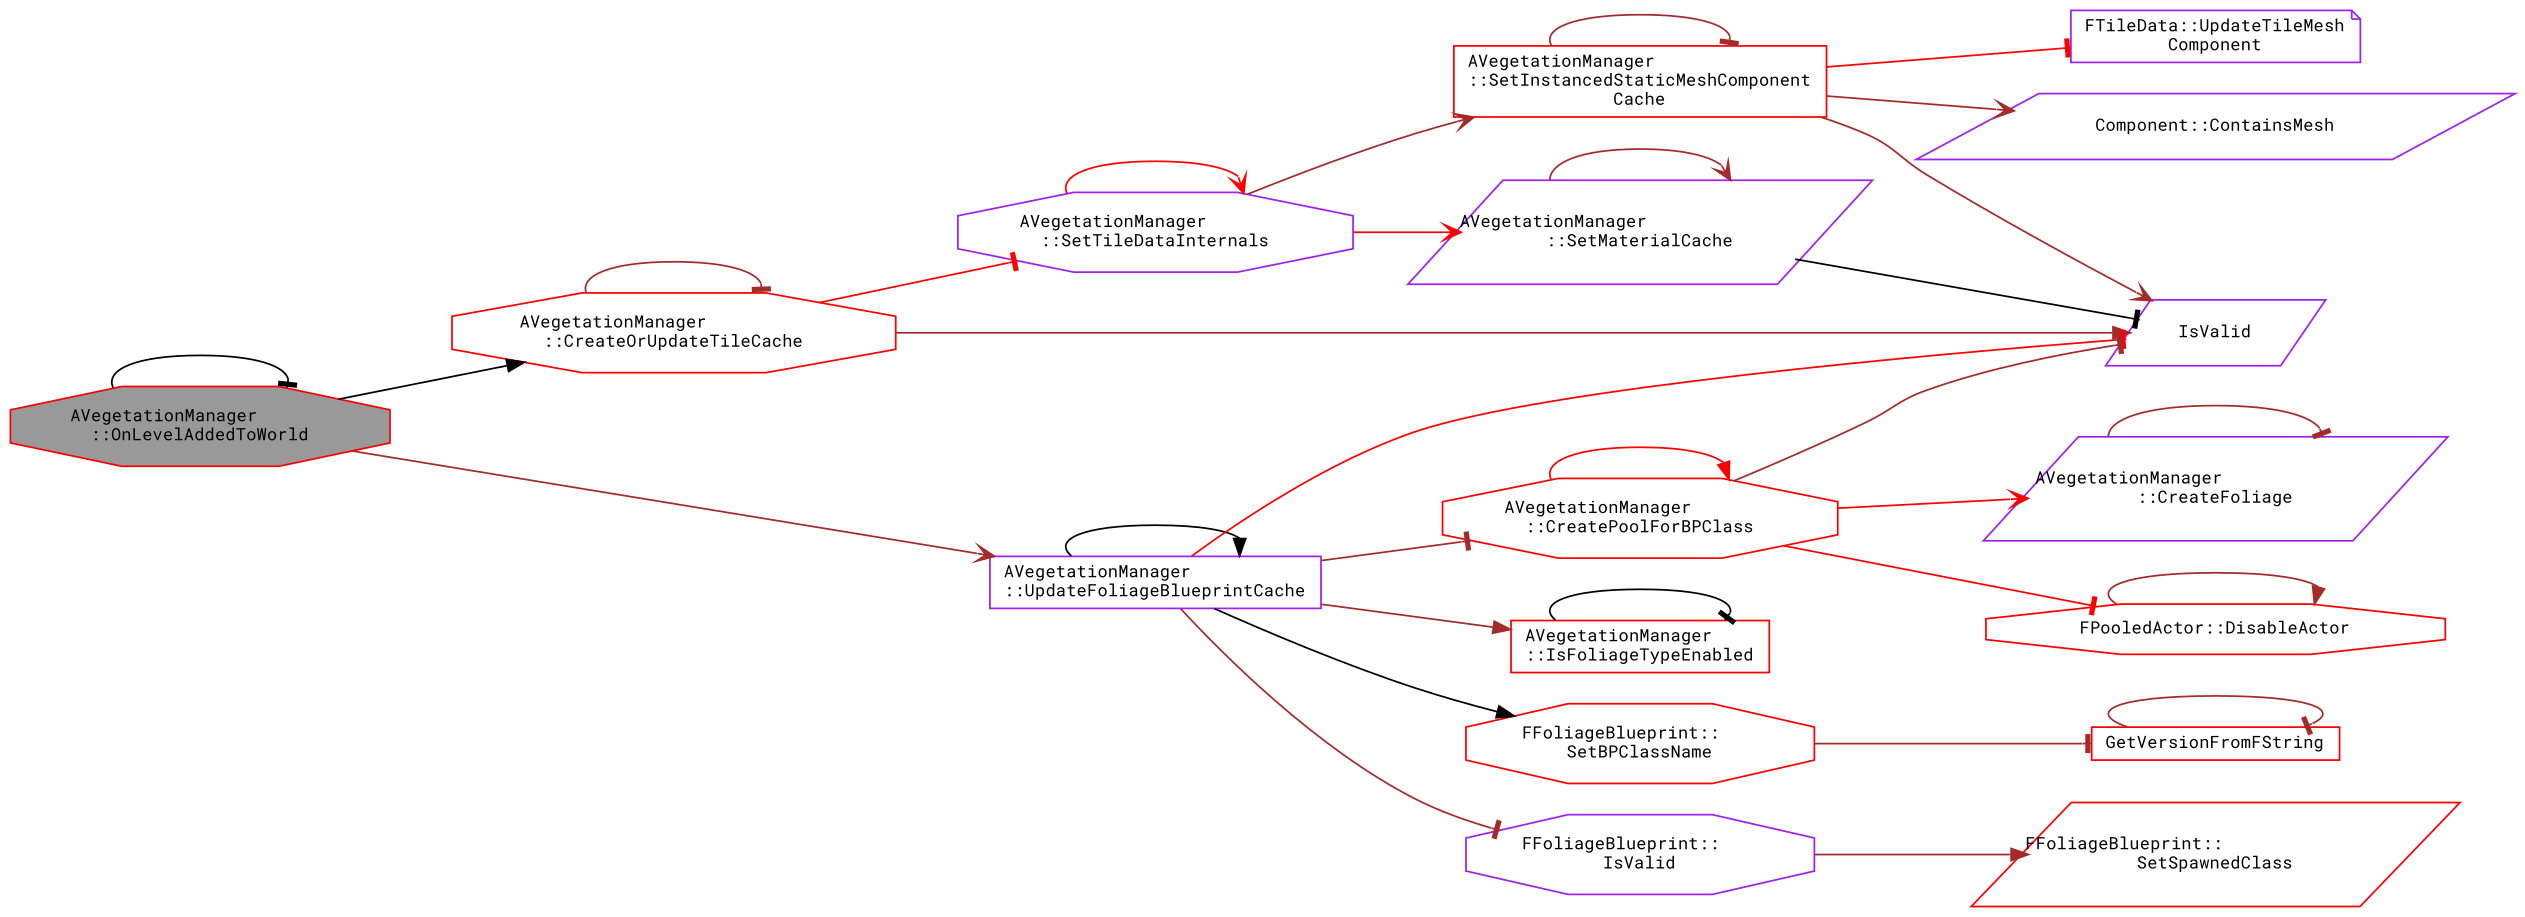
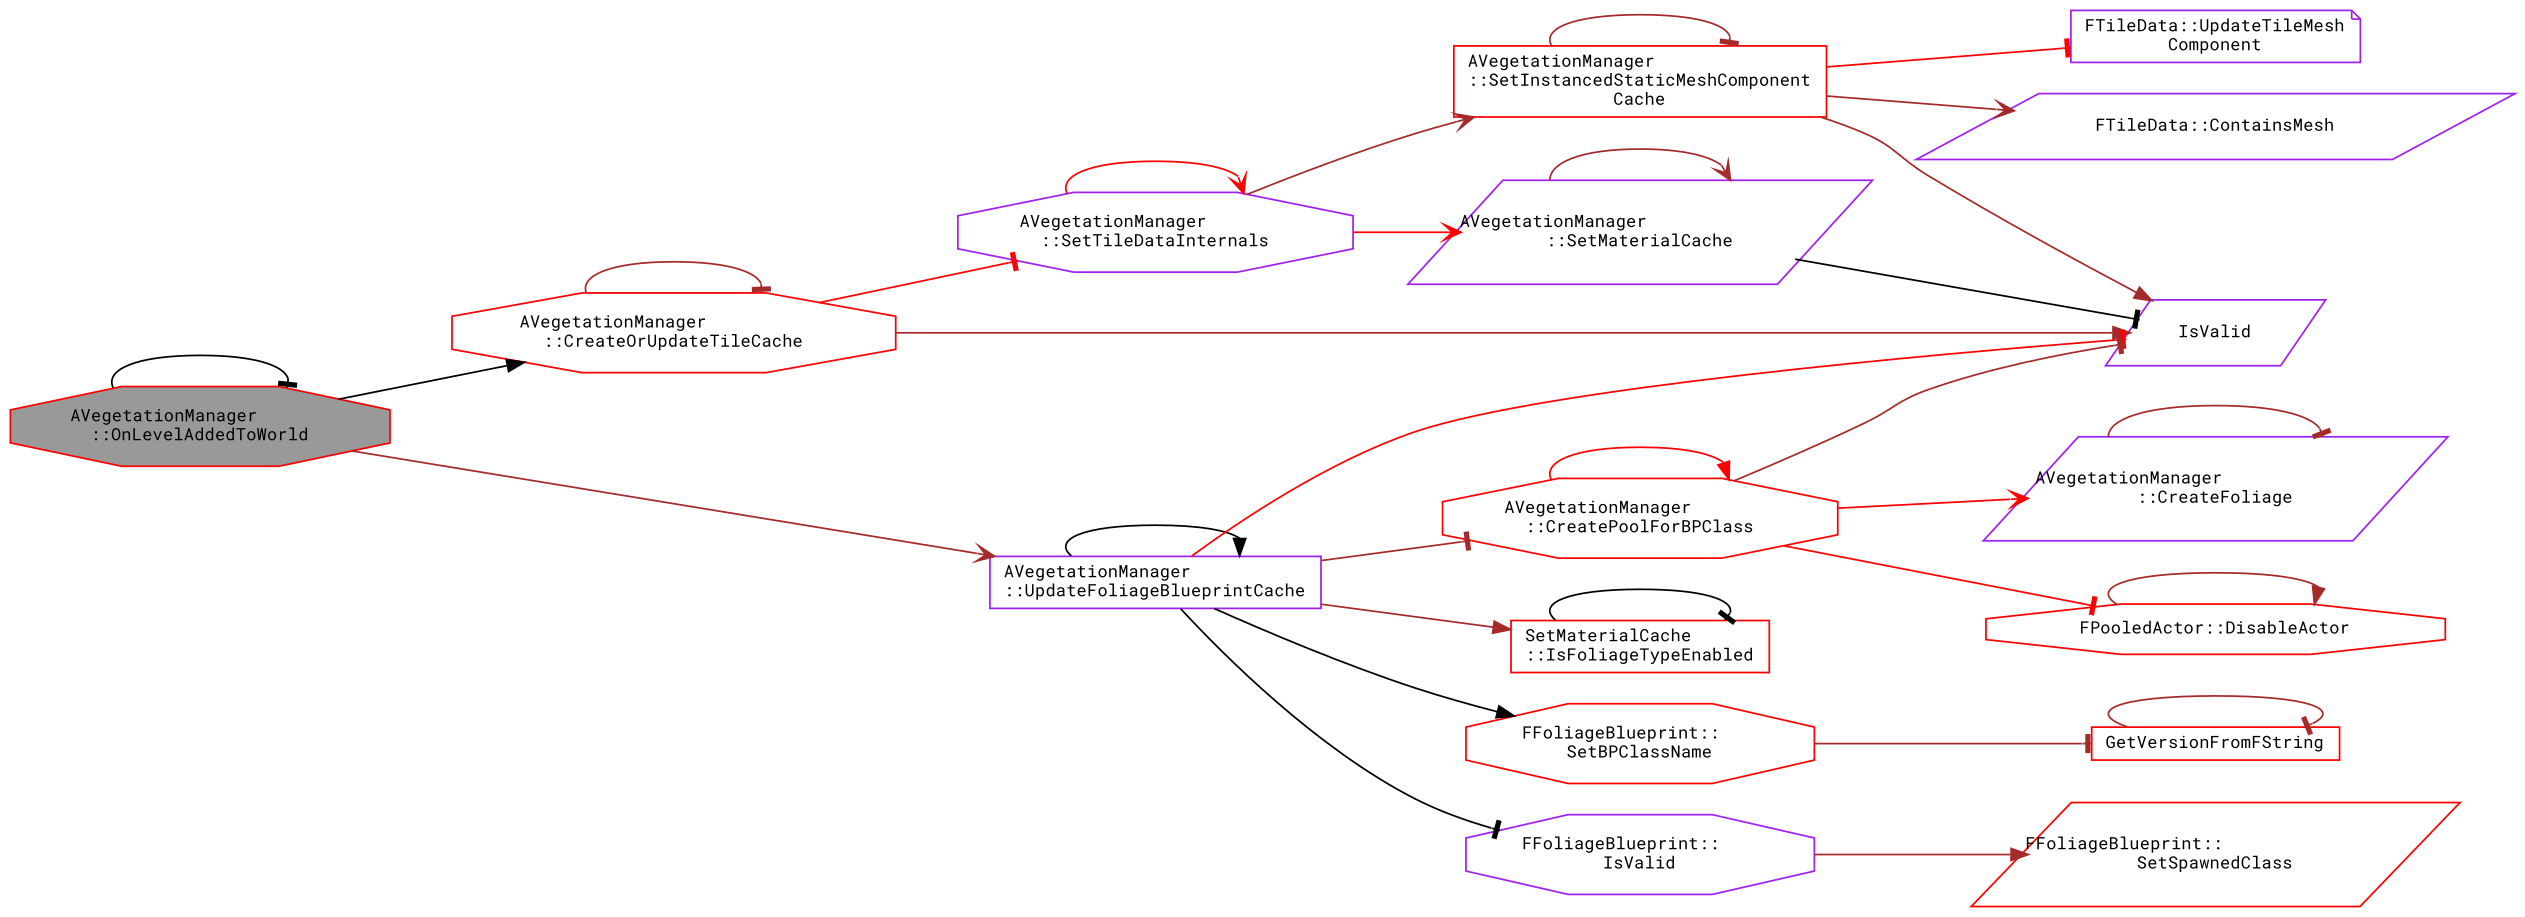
node "Component::ContainsMesh": label "Component::ContainsMesh" -> "FTileData::ContainsMesh"
edge "AVegetationManager ::SetInstancedStaticMeshComponent Cache" -> "IsValid": arrowhead vee -> normal
node "AVegetationManager ::IsFoliageTypeEnabled": label "AVegetationManager ::IsFoliageTypeEnabled" -> "SetMaterialCache ::IsFoliageTypeEnabled"
edge "AVegetationManager ::UpdateFoliageBlueprintCache" -> "FFoliageBlueprint:: IsValid": color brown -> black
